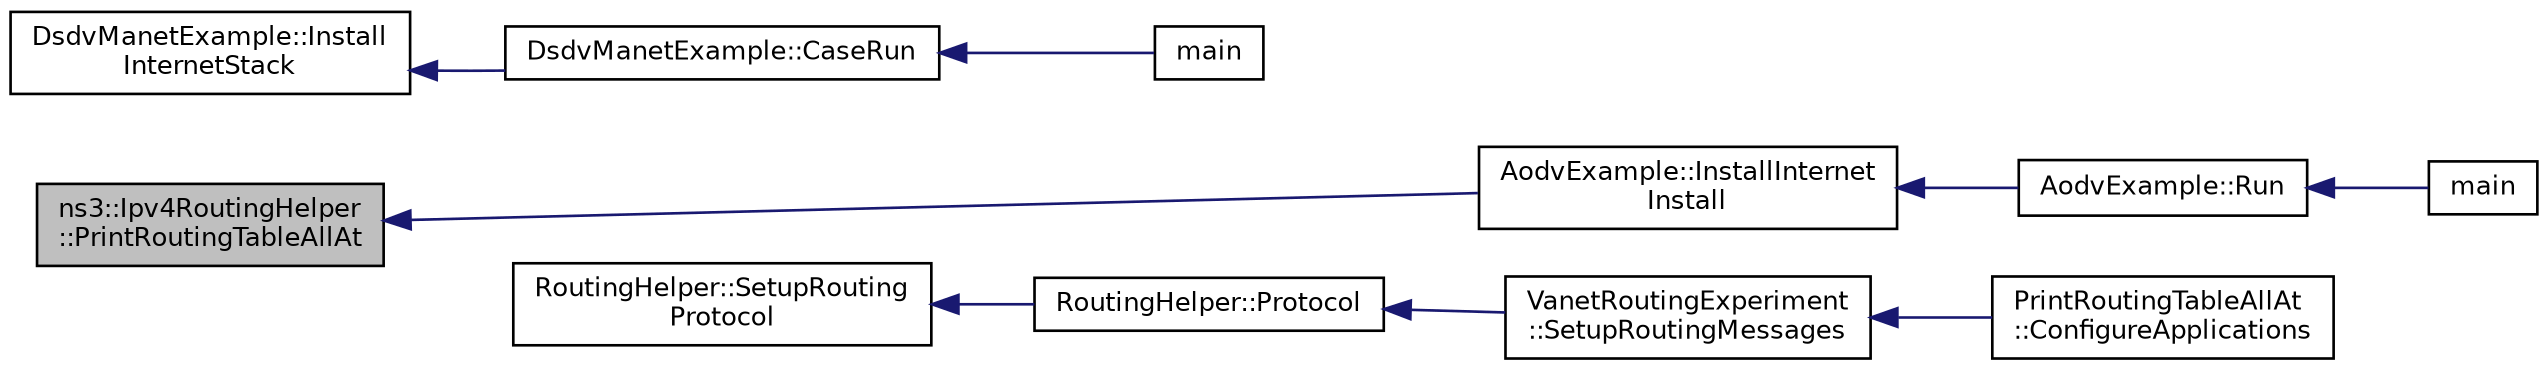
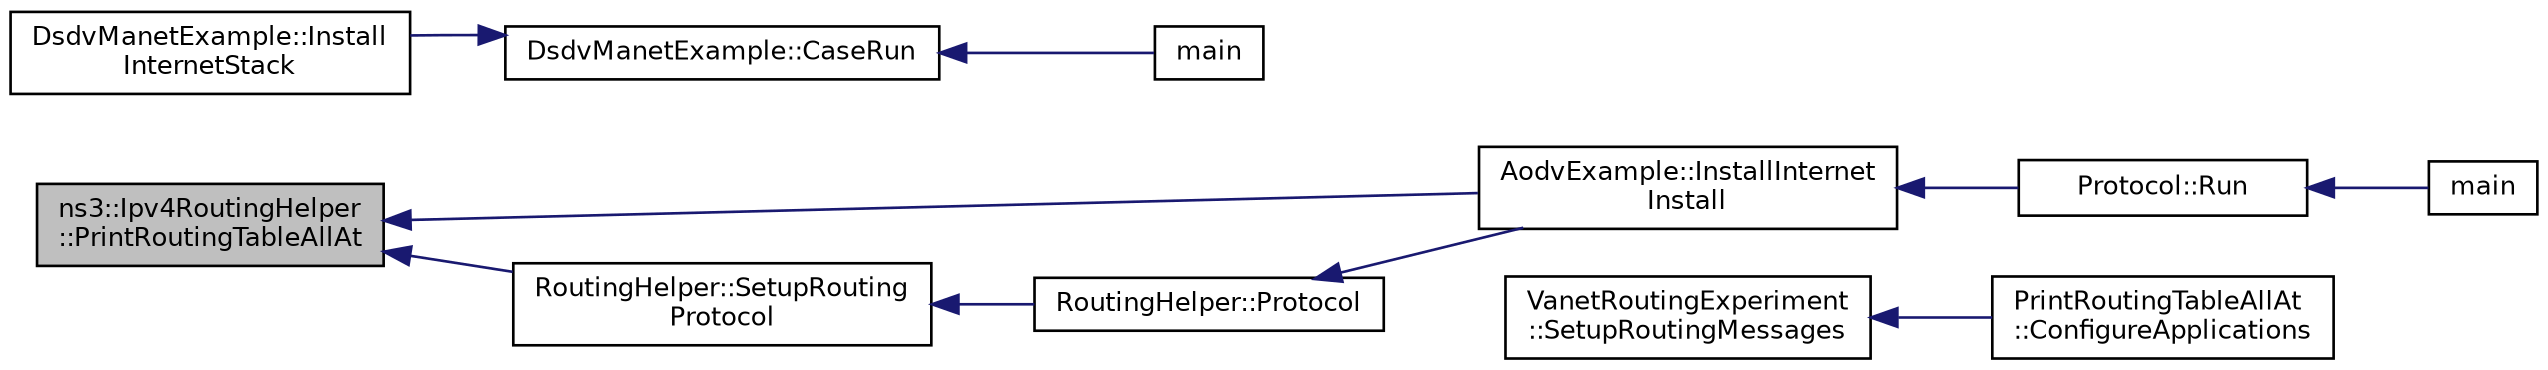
edge "DsdvManetExample::CaseRun" -> "DsdvManetExample::Install InternetStack": reversed
node "AodvExample::Run": label "AodvExample::Run" -> "Protocol::Run"
edge "RoutingHelper::SetupRouting Protocol" -> "ns3::Ipv4RoutingHelper ::PrintRoutingTableAllAt": added
edge "VanetRoutingExperiment ::SetupRoutingMessages" -> "RoutingHelper::Protocol": now "AodvExample::InstallInternet Install" -> "RoutingHelper::Protocol"
